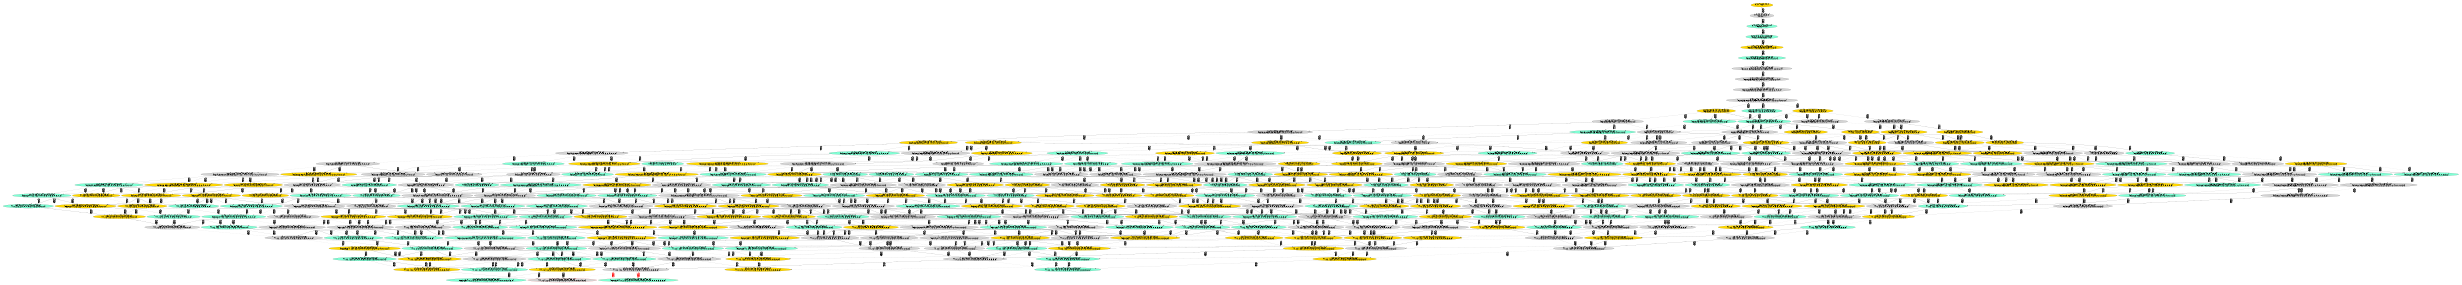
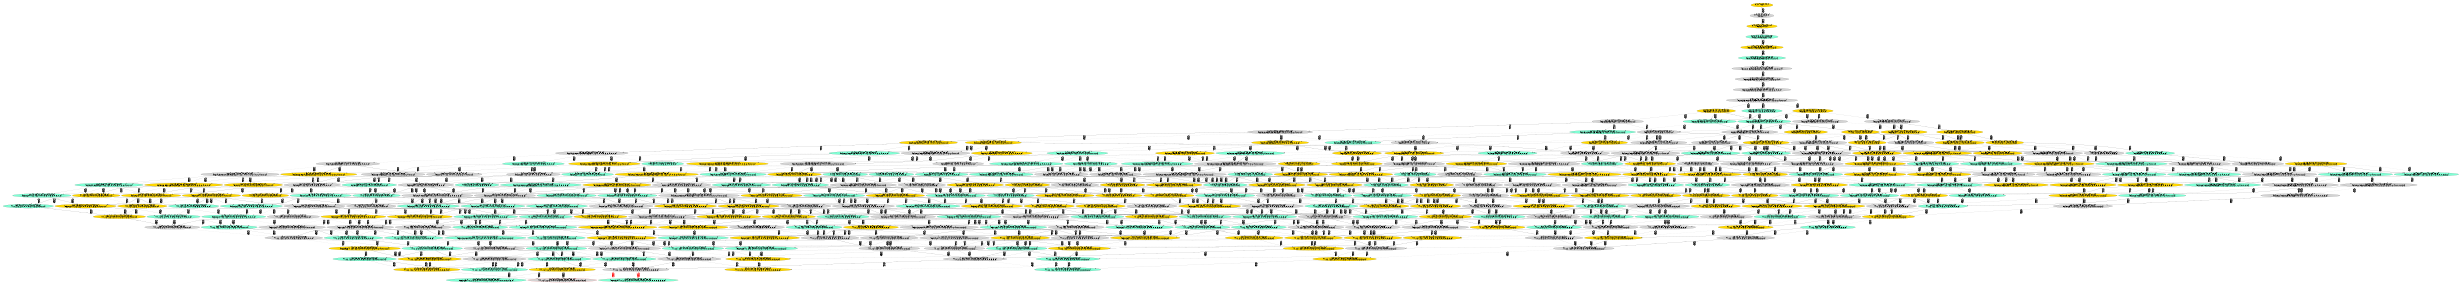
node "S2: [48, 48] [48, 48] [48, 61] [87, 110] {T0J1:87-110}{1, 2}": fillcolor aquamarine -> gold
